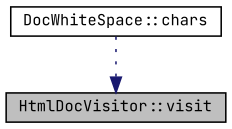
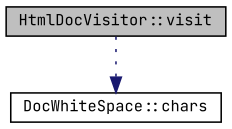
edge "DocWhiteSpace::chars" -> "HtmlDocVisitor::visit": reversed
